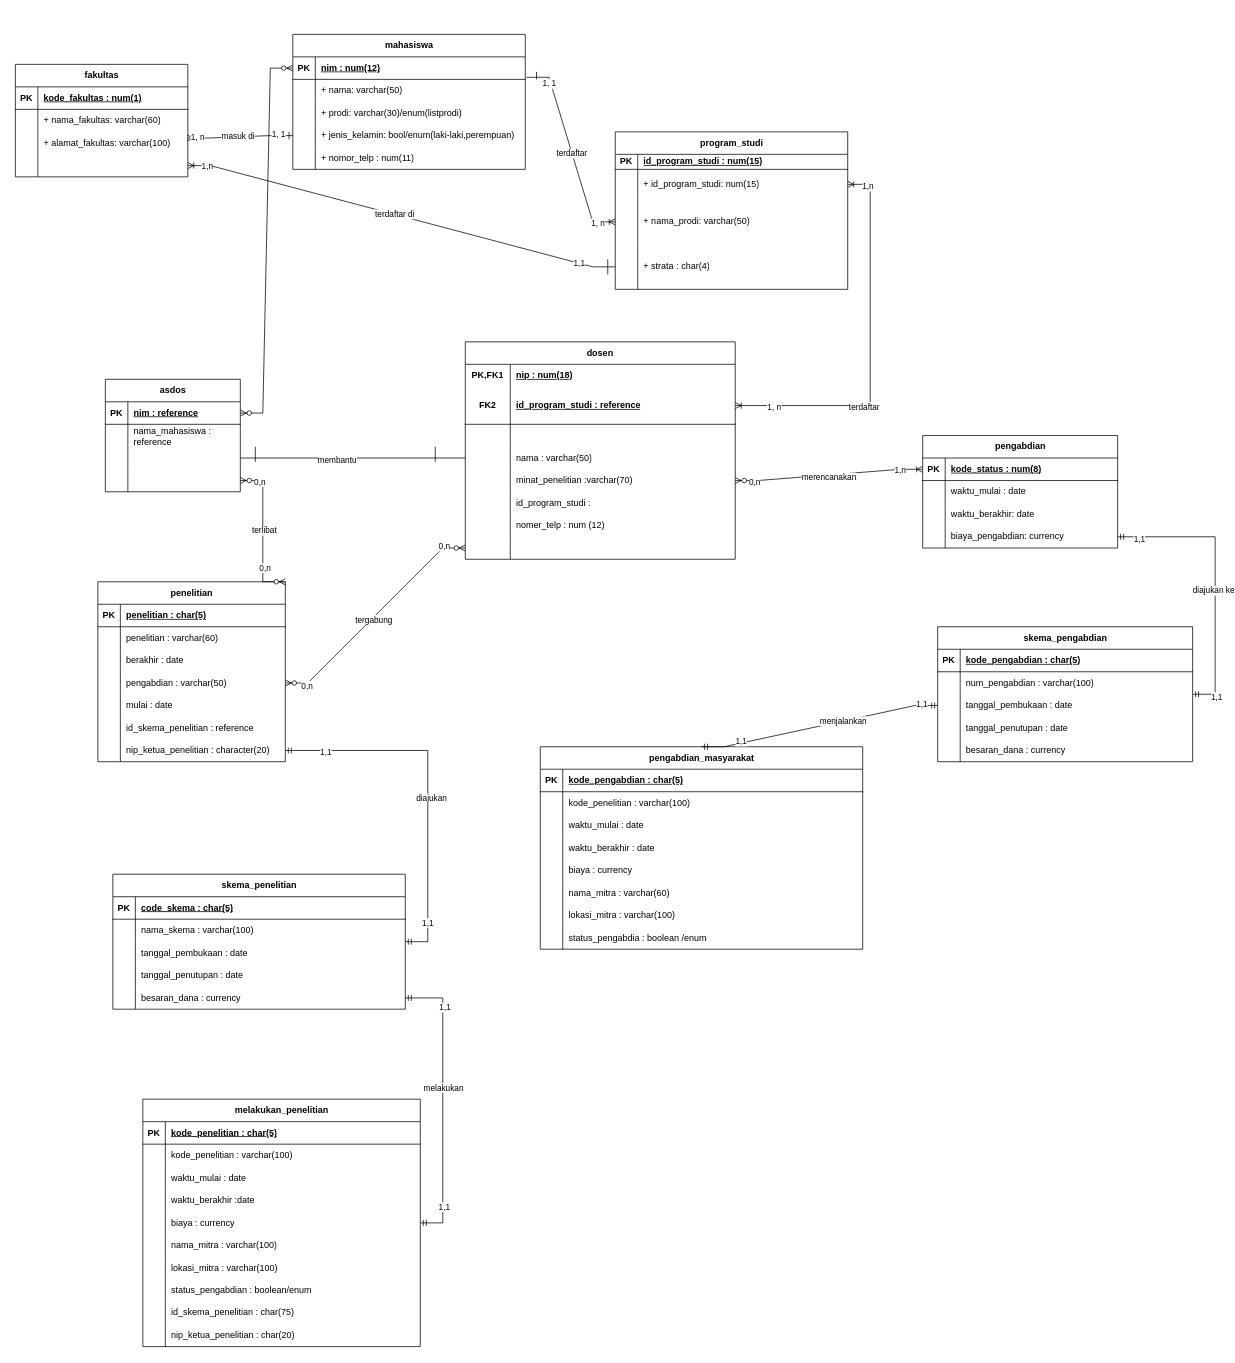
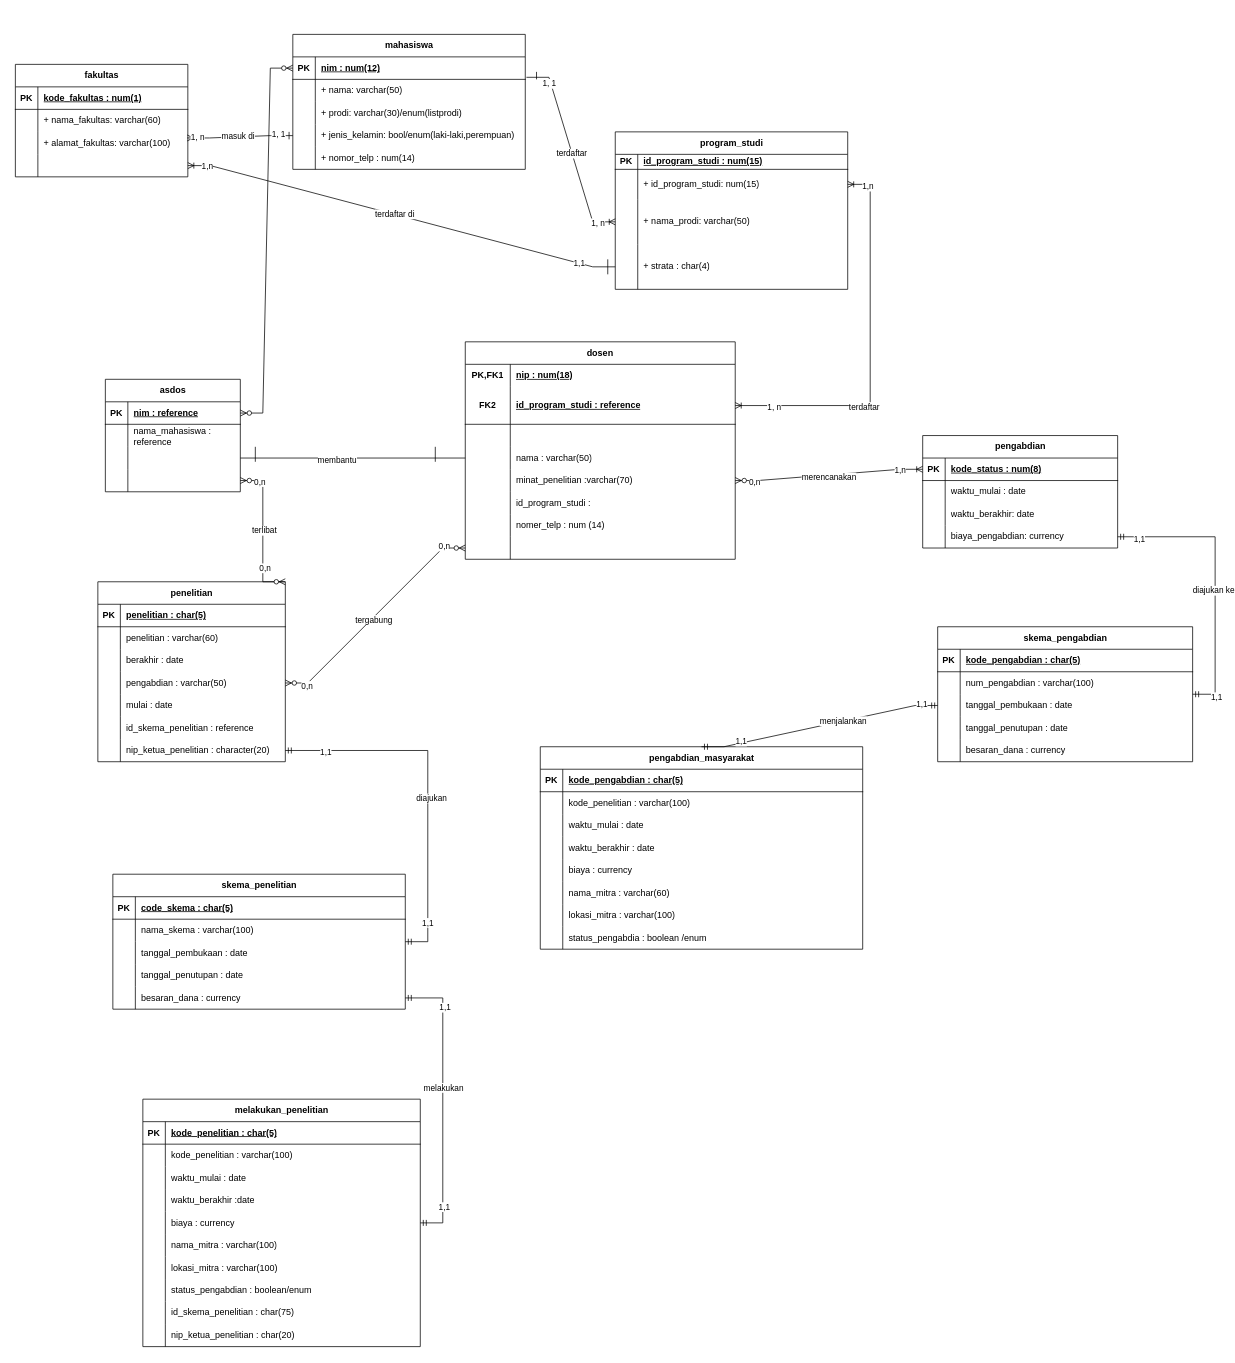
node "+ nomor_telp : num(11)": label "+ nomor_telp : num(11)" -> "+ nomor_telp : num(14)"
node "nomer_telp : num (12)": label "nomer_telp : num (12)" -> "nomer_telp : num (14)"
